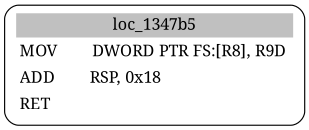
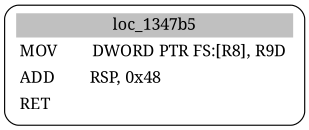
node "loc_1347b5": text "ADD        RSP, 0x18" -> "ADD        RSP, 0x48"
